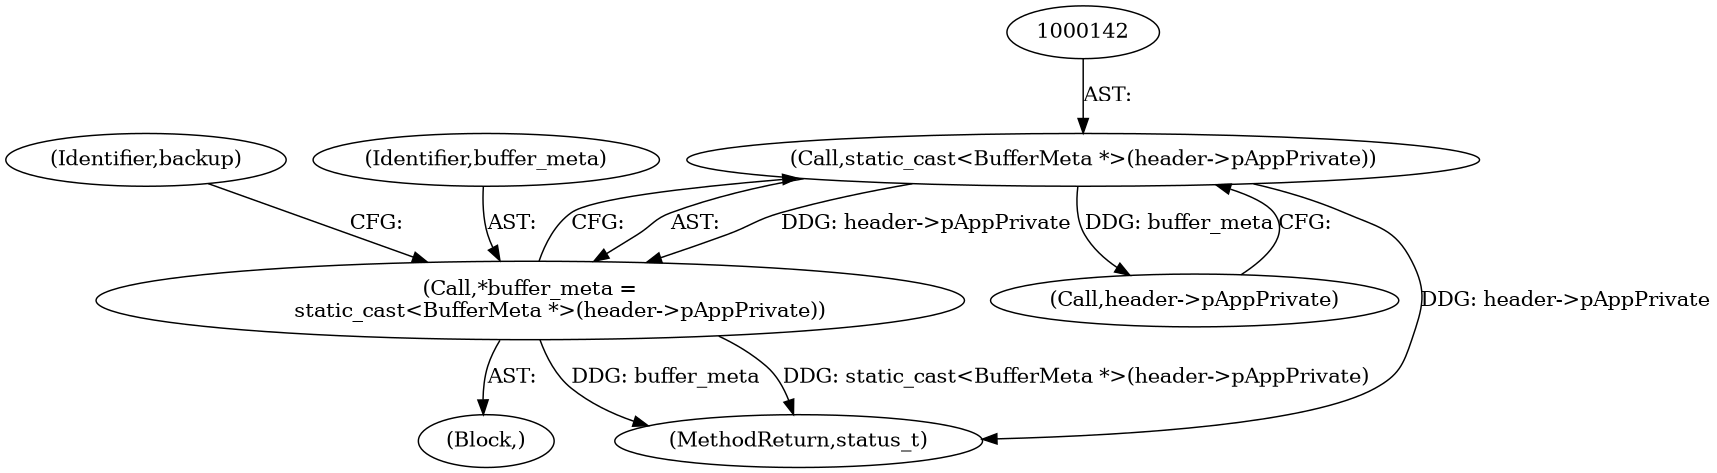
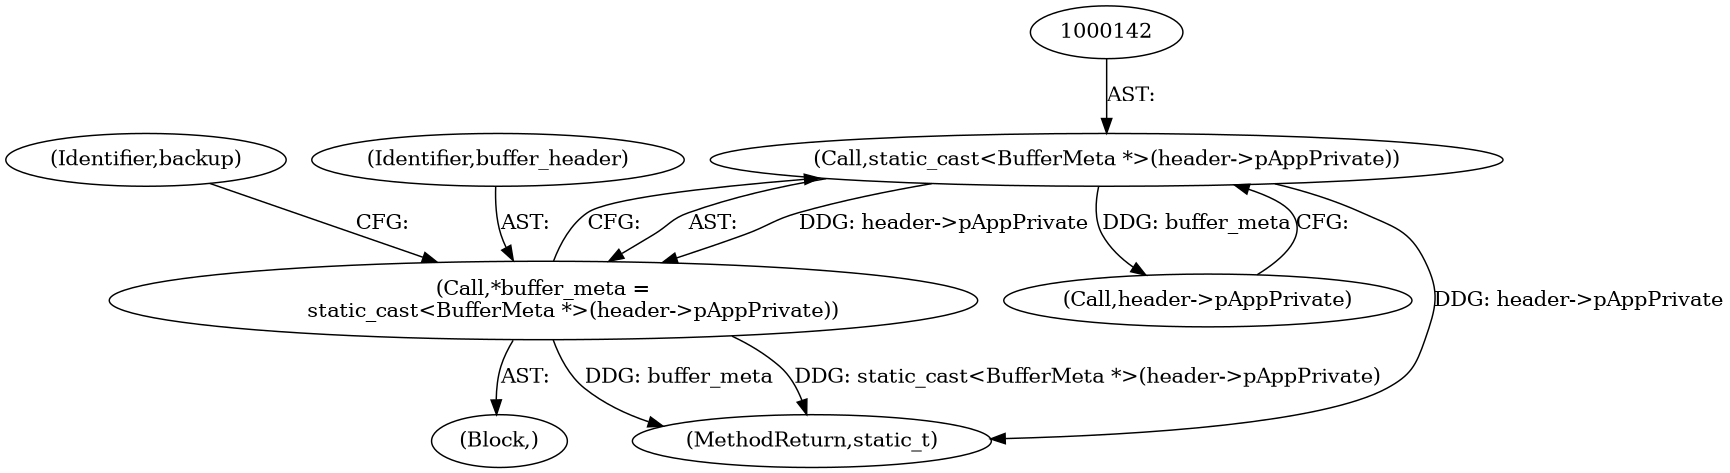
node "(Identifier,buffer_meta)": label "(Identifier,buffer_meta)" -> "(Identifier,buffer_header)"
node "(MethodReturn,status_t)": label "(MethodReturn,status_t)" -> "(MethodReturn,static_t)"
